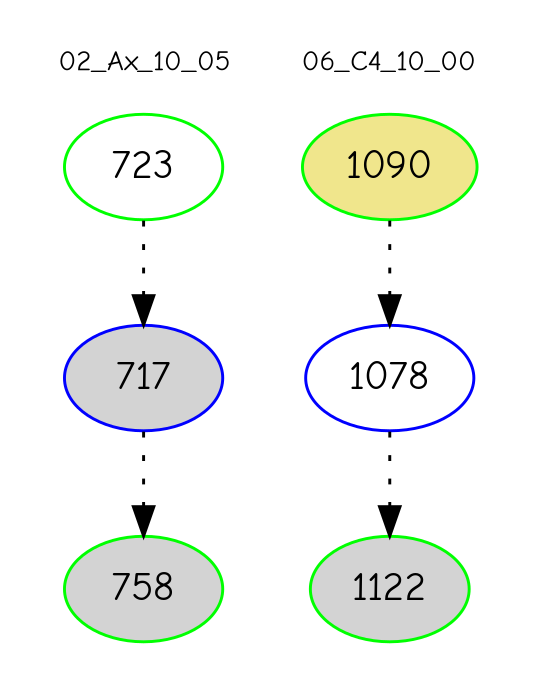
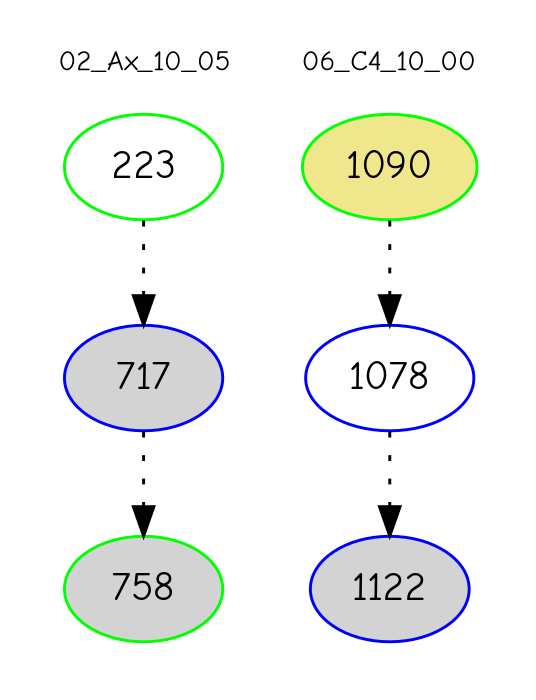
node "723": label "723" -> "223"
node "1122": color green -> blue
